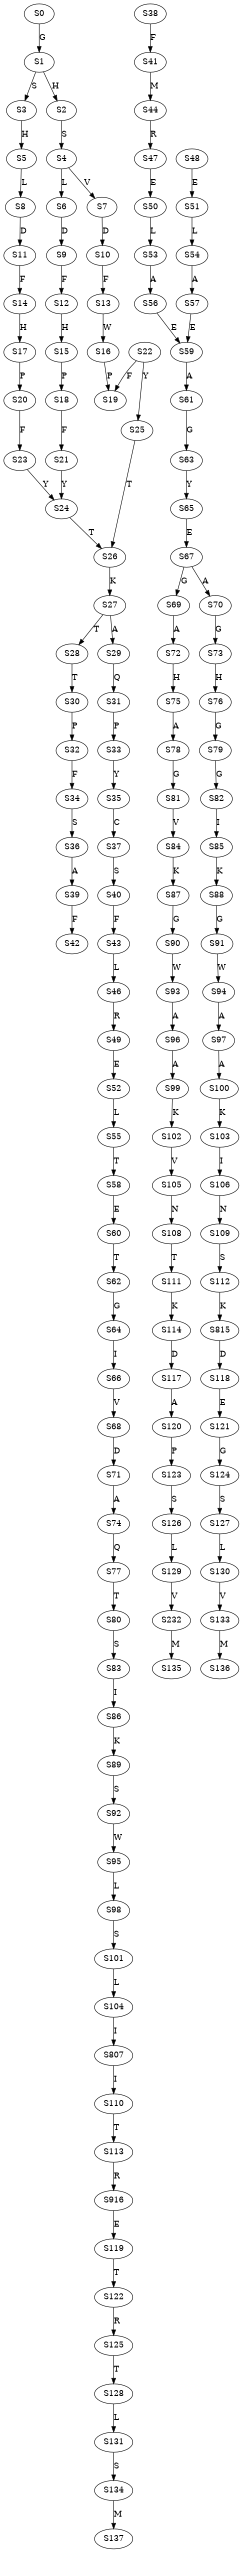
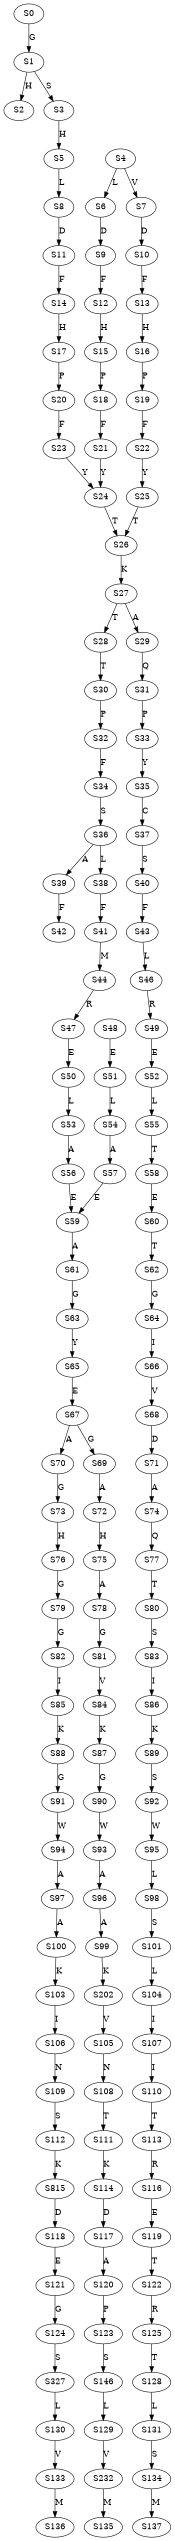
edge "S2" -> "S4": removed, label "S"
edge "S13" -> "S16": label "W" -> "H"
edge "S22" -> "S19": reversed
edge "S36" -> "S38": added, label "L"
node "S102": label "S102" -> "S202"
node "S126": label "S126" -> "S146"
node "S127": label "S127" -> "S327"
node "S807": label "S807" -> "S107"
node "S916": label "S916" -> "S116"
